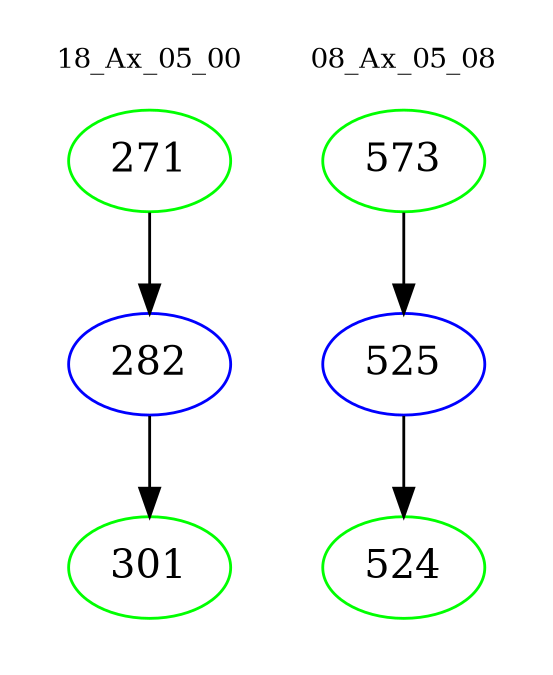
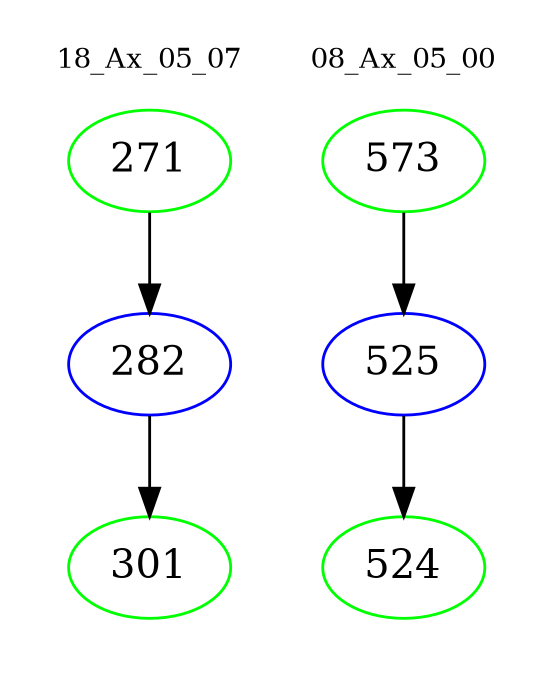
cluster "18_Ax_05_00": label "18_Ax_05_00" -> "18_Ax_05_07"
cluster "08_Ax_05_08": label "08_Ax_05_08" -> "08_Ax_05_00"
